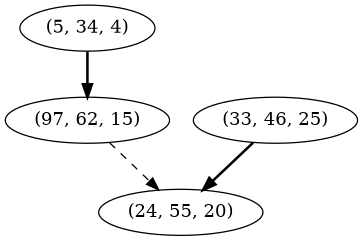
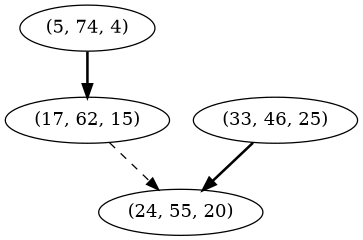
node "(5, 34, 4)": label "(5, 34, 4)" -> "(5, 74, 4)"
node "(97, 62, 15)": label "(97, 62, 15)" -> "(17, 62, 15)"
